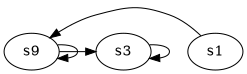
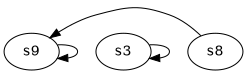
edge "s9" -> "s3": removed
node "s1": label "s1" -> "s8"
